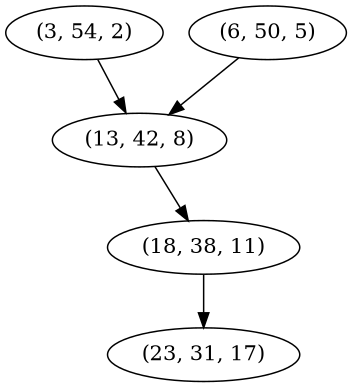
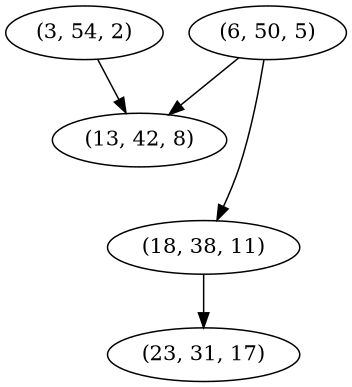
edge "(13, 42, 8)" -> "(18, 38, 11)": now "(6, 50, 5)" -> "(18, 38, 11)"
